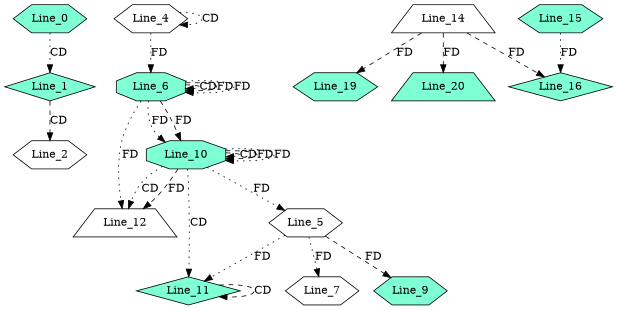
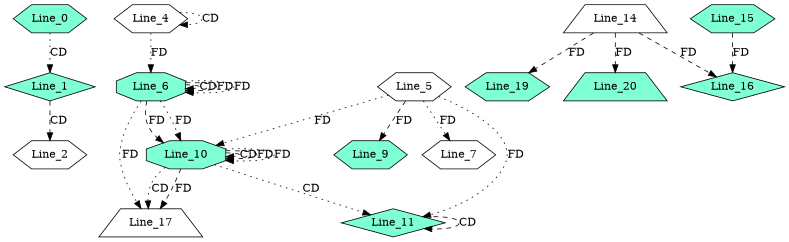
edge "Line_15" -> "Line_16": style dotted -> dashed
edge "Line_10" -> "Line_5": reversed
node "Line_12": label "Line_12" -> "Line_17"
